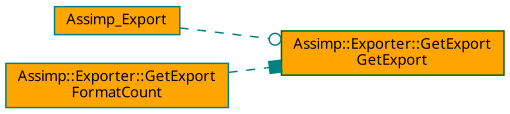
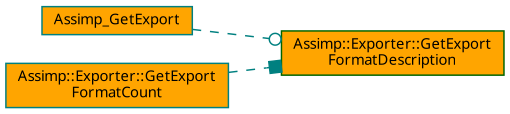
node "Assimp_Export": label "Assimp_Export" -> "Assimp_GetExport"
node "Assimp::Exporter::GetExport GetExport": label "Assimp::Exporter::GetExport GetExport" -> "Assimp::Exporter::GetExport FormatDescription"
